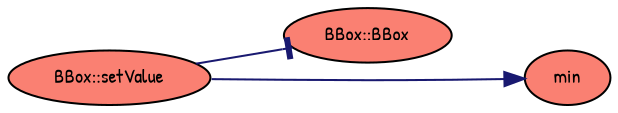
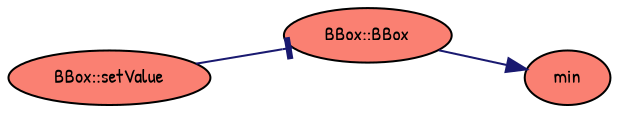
edge "BBox::setValue" -> "min": now "BBox::BBox" -> "min"
